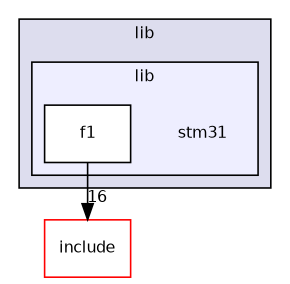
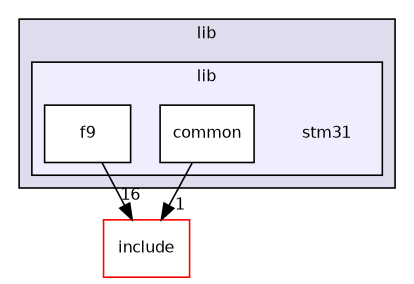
node "f1": label "f1" -> "f9"
node "common": added
